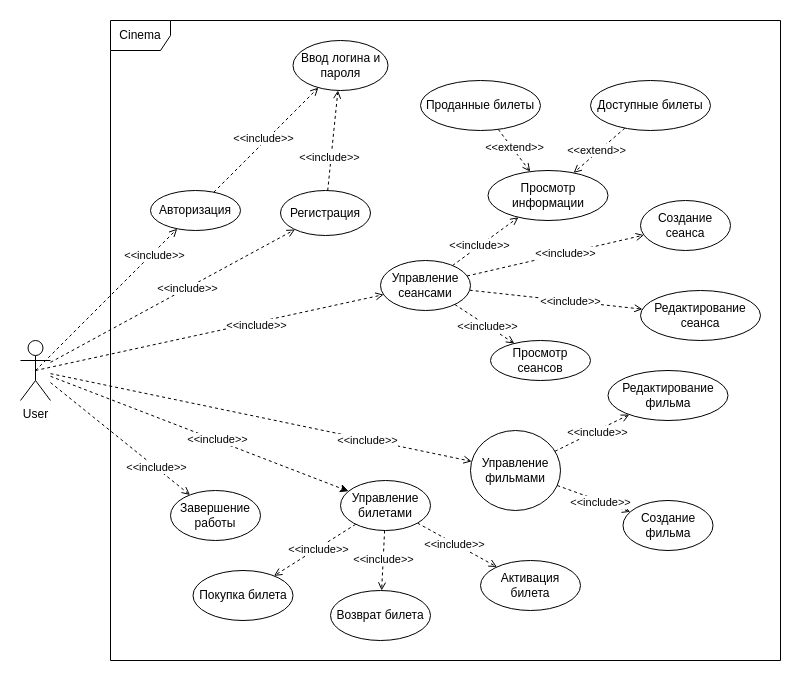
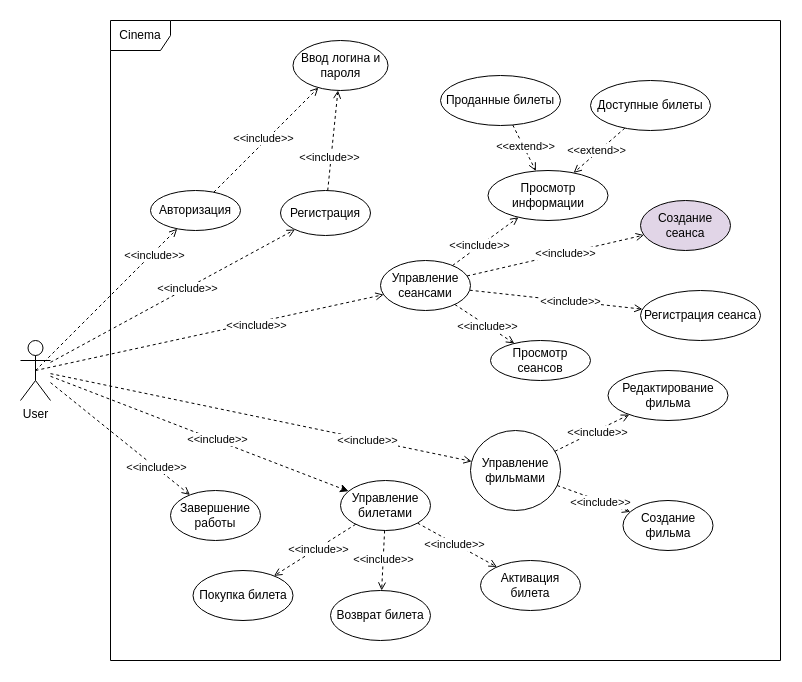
node "Проданные билеты": moved (481, 106) -> (501, 101)
node "Создание сеанса": fillcolor #ffffff -> #e1d5e7
node "Редактирование сеанса": label "Редактирование сеанса" -> "Регистрация сеанса"
